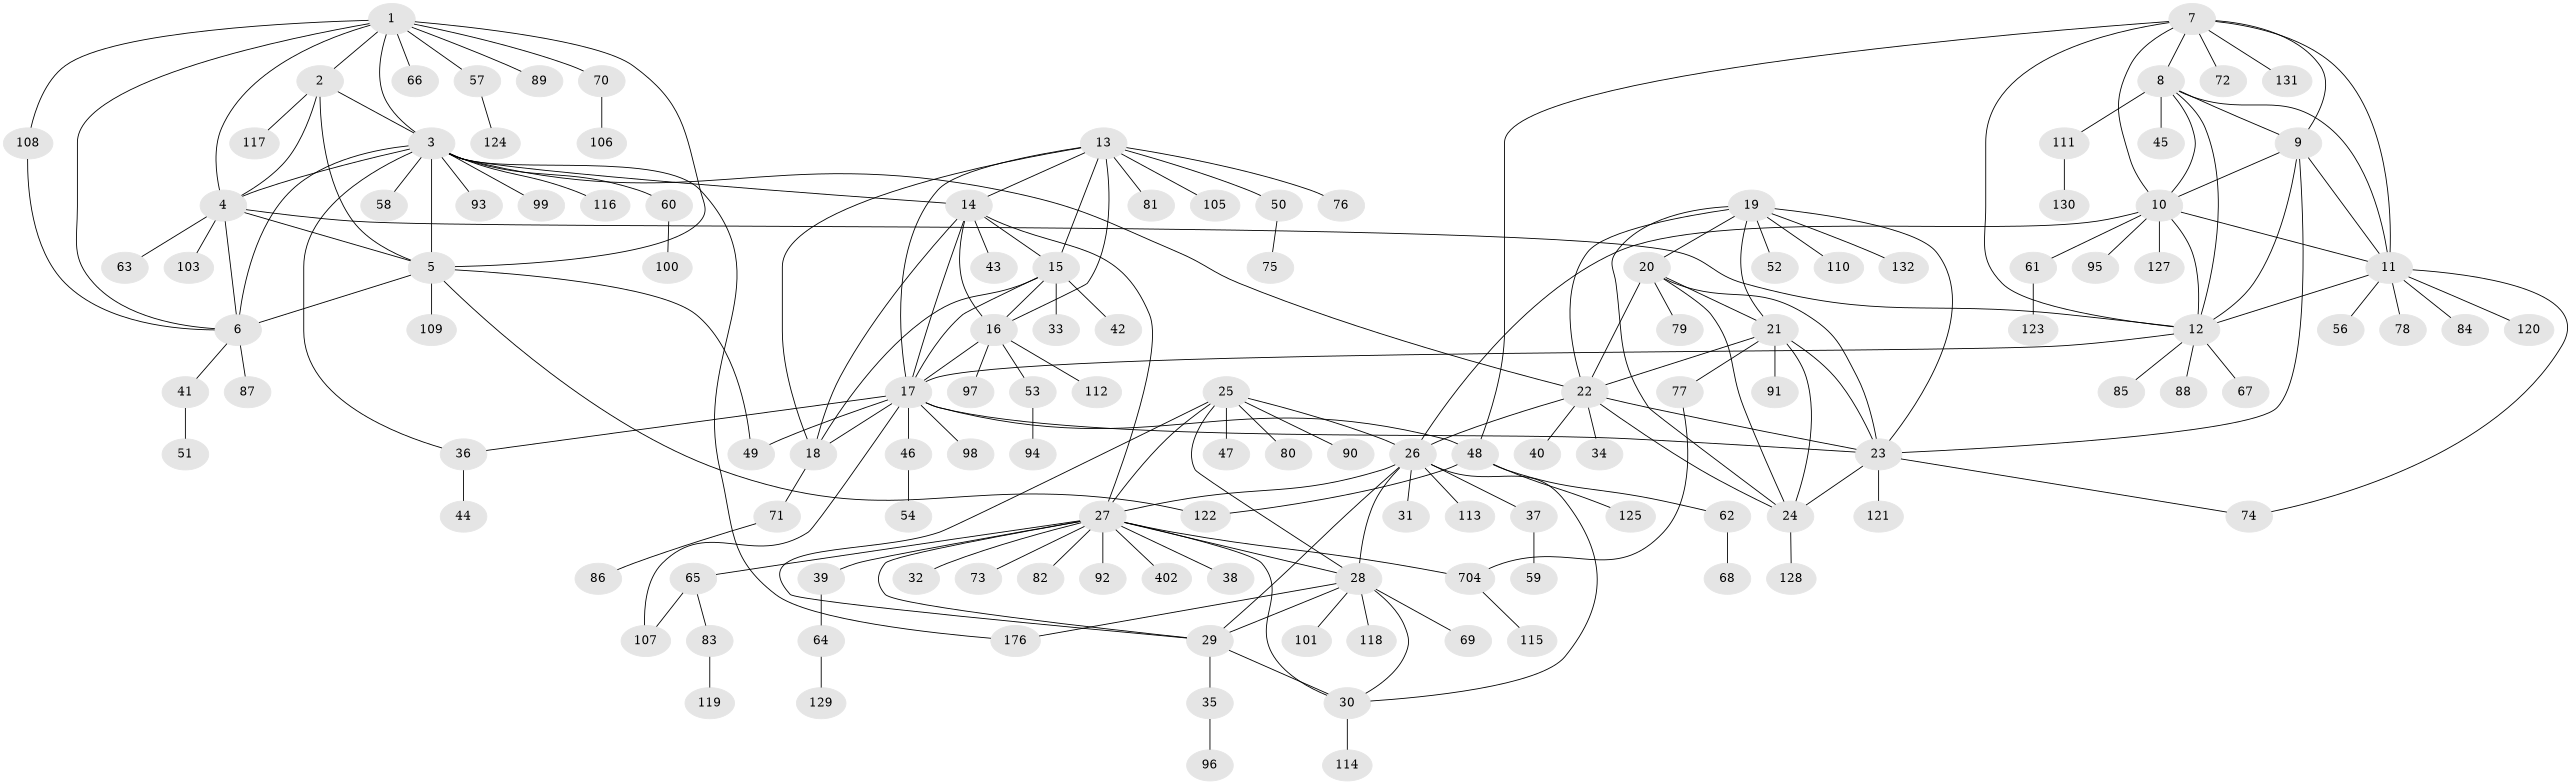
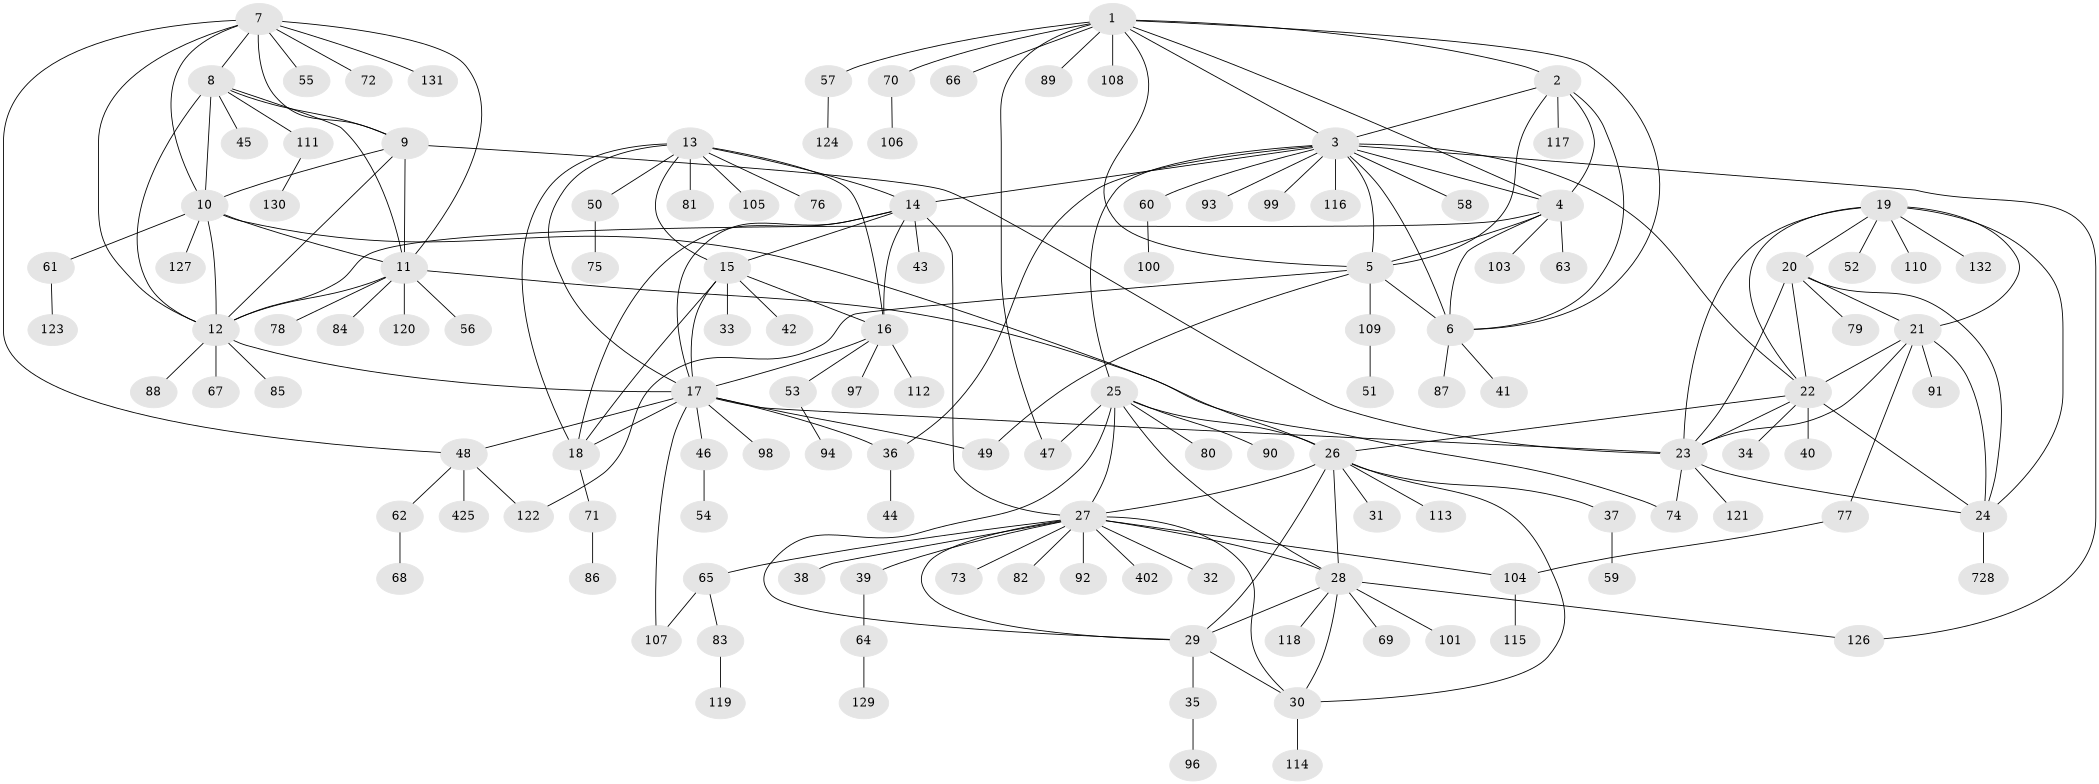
node "55": added
edge "3" -- "25": added
edge "1" -- "47": added
node "95": removed
edge "108" -- "6": now "2" -- "6"
edge "41" -- "51": now "109" -- "51"
node "125": label "125" -> "425"
node "704": label "704" -> "104"
node "128": label "128" -> "728"
node "176": label "176" -> "126"
